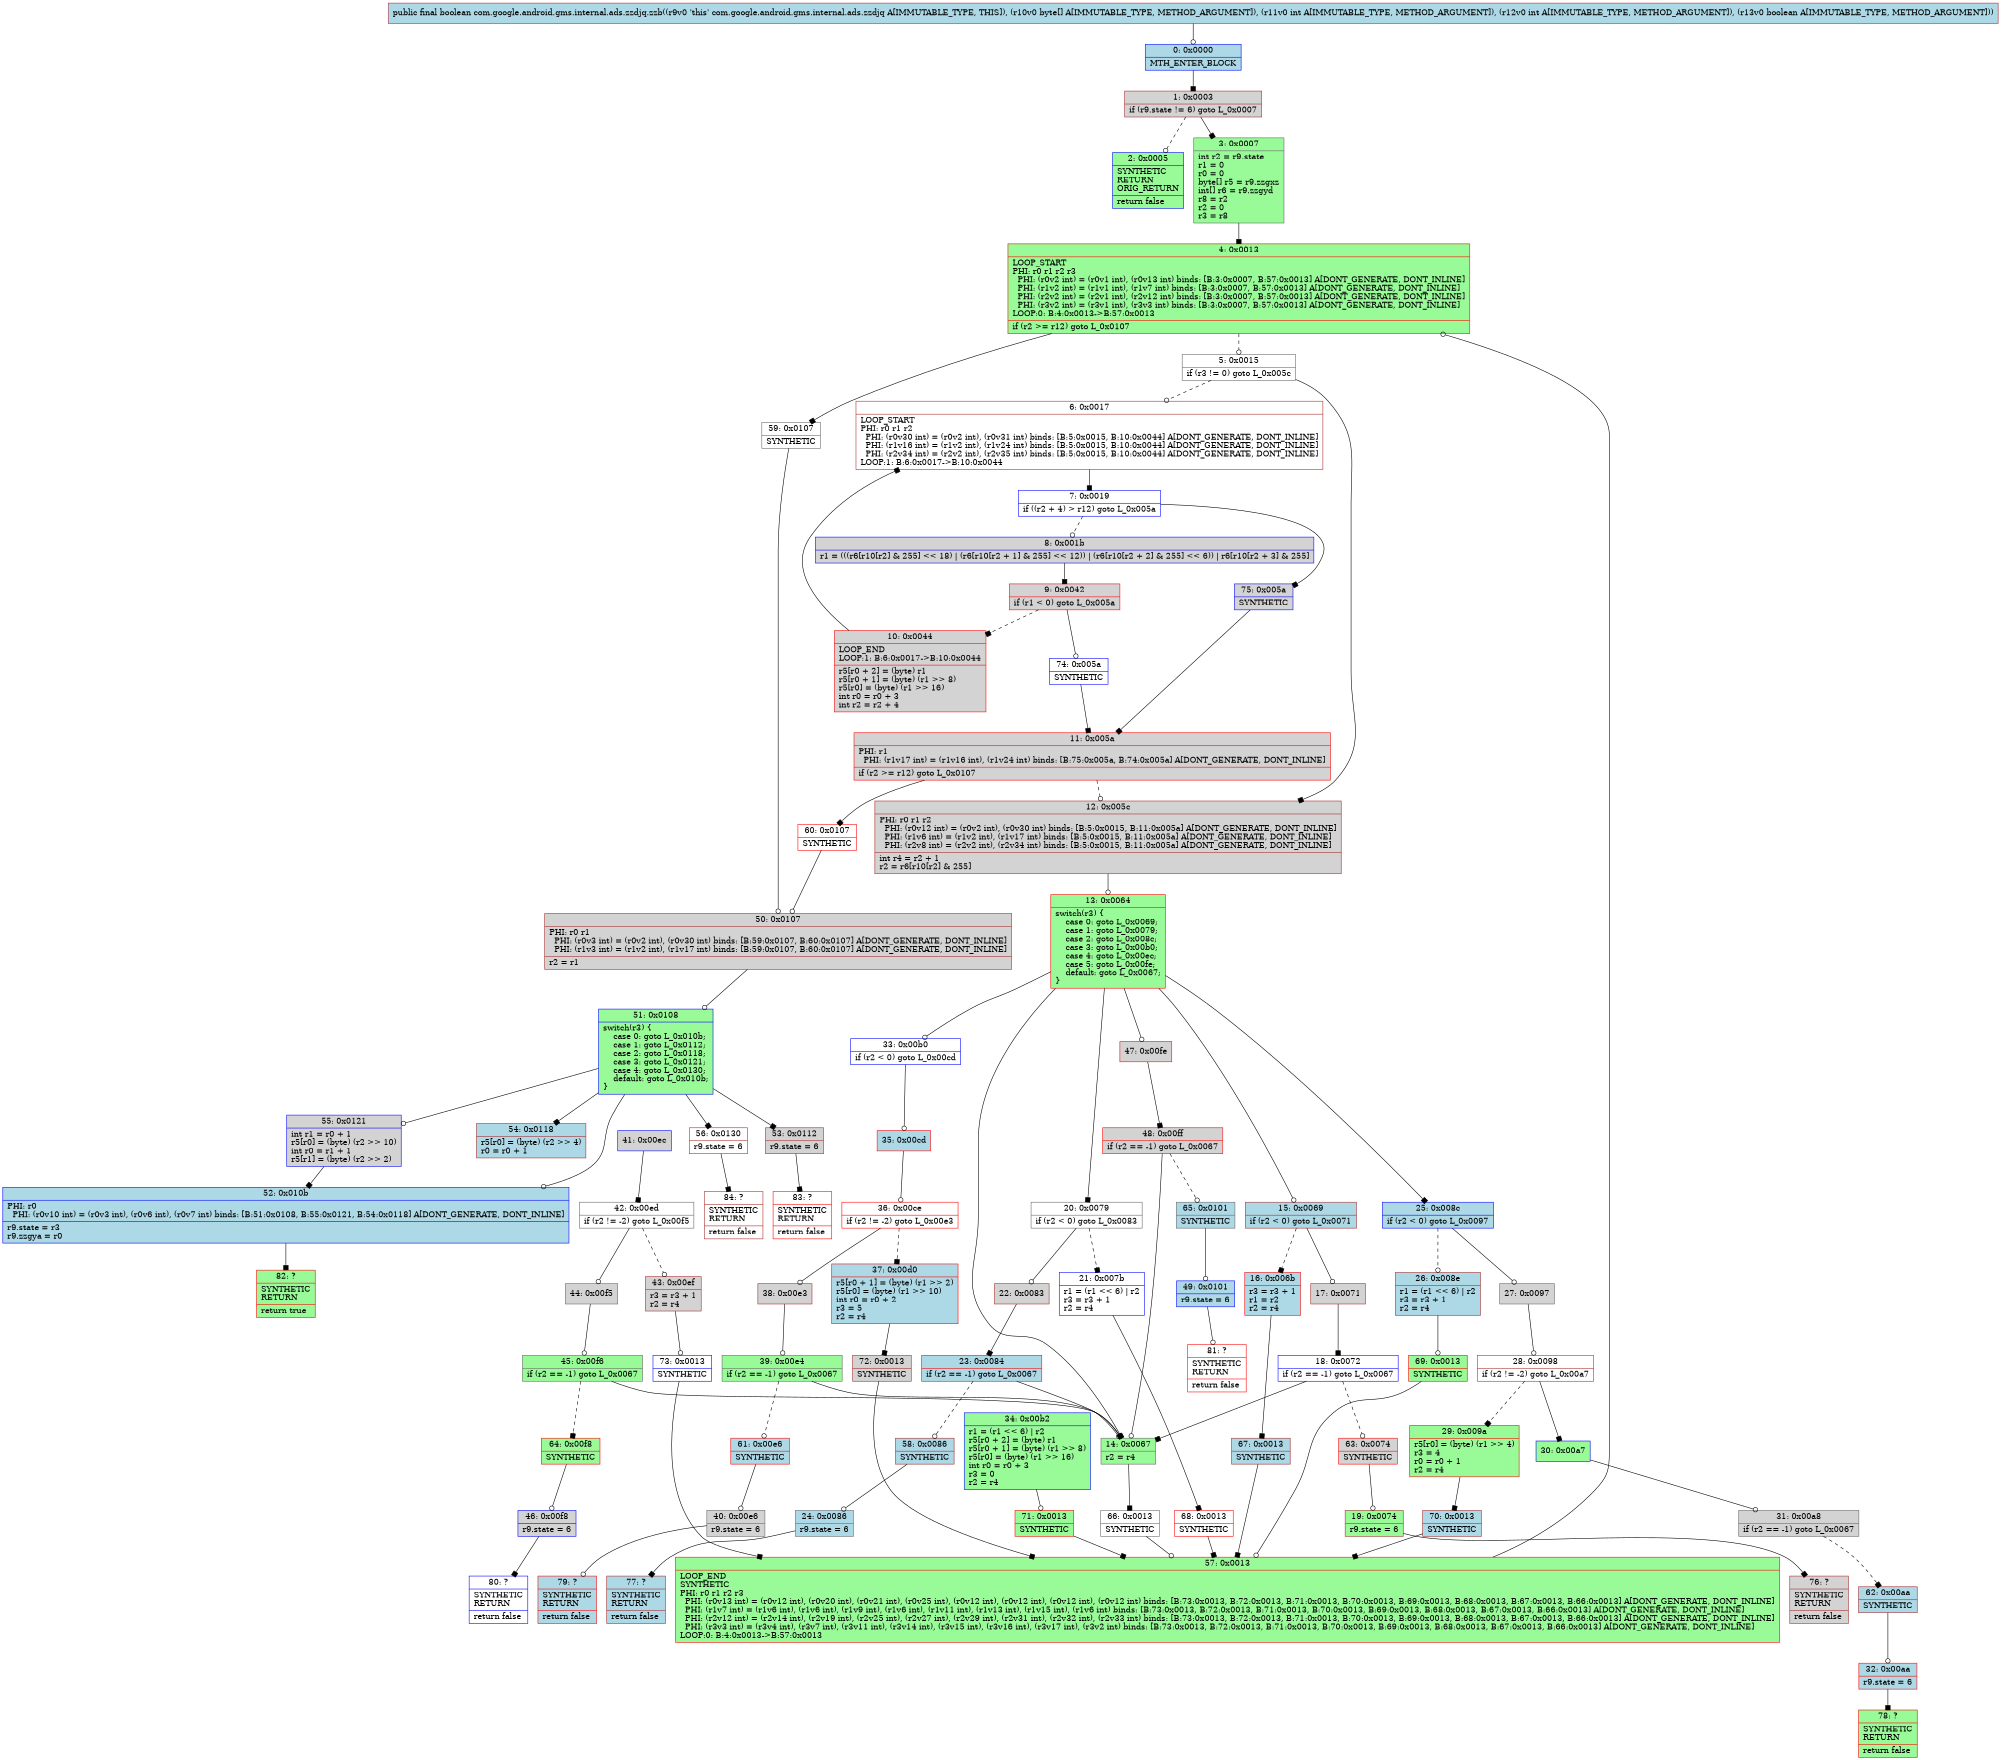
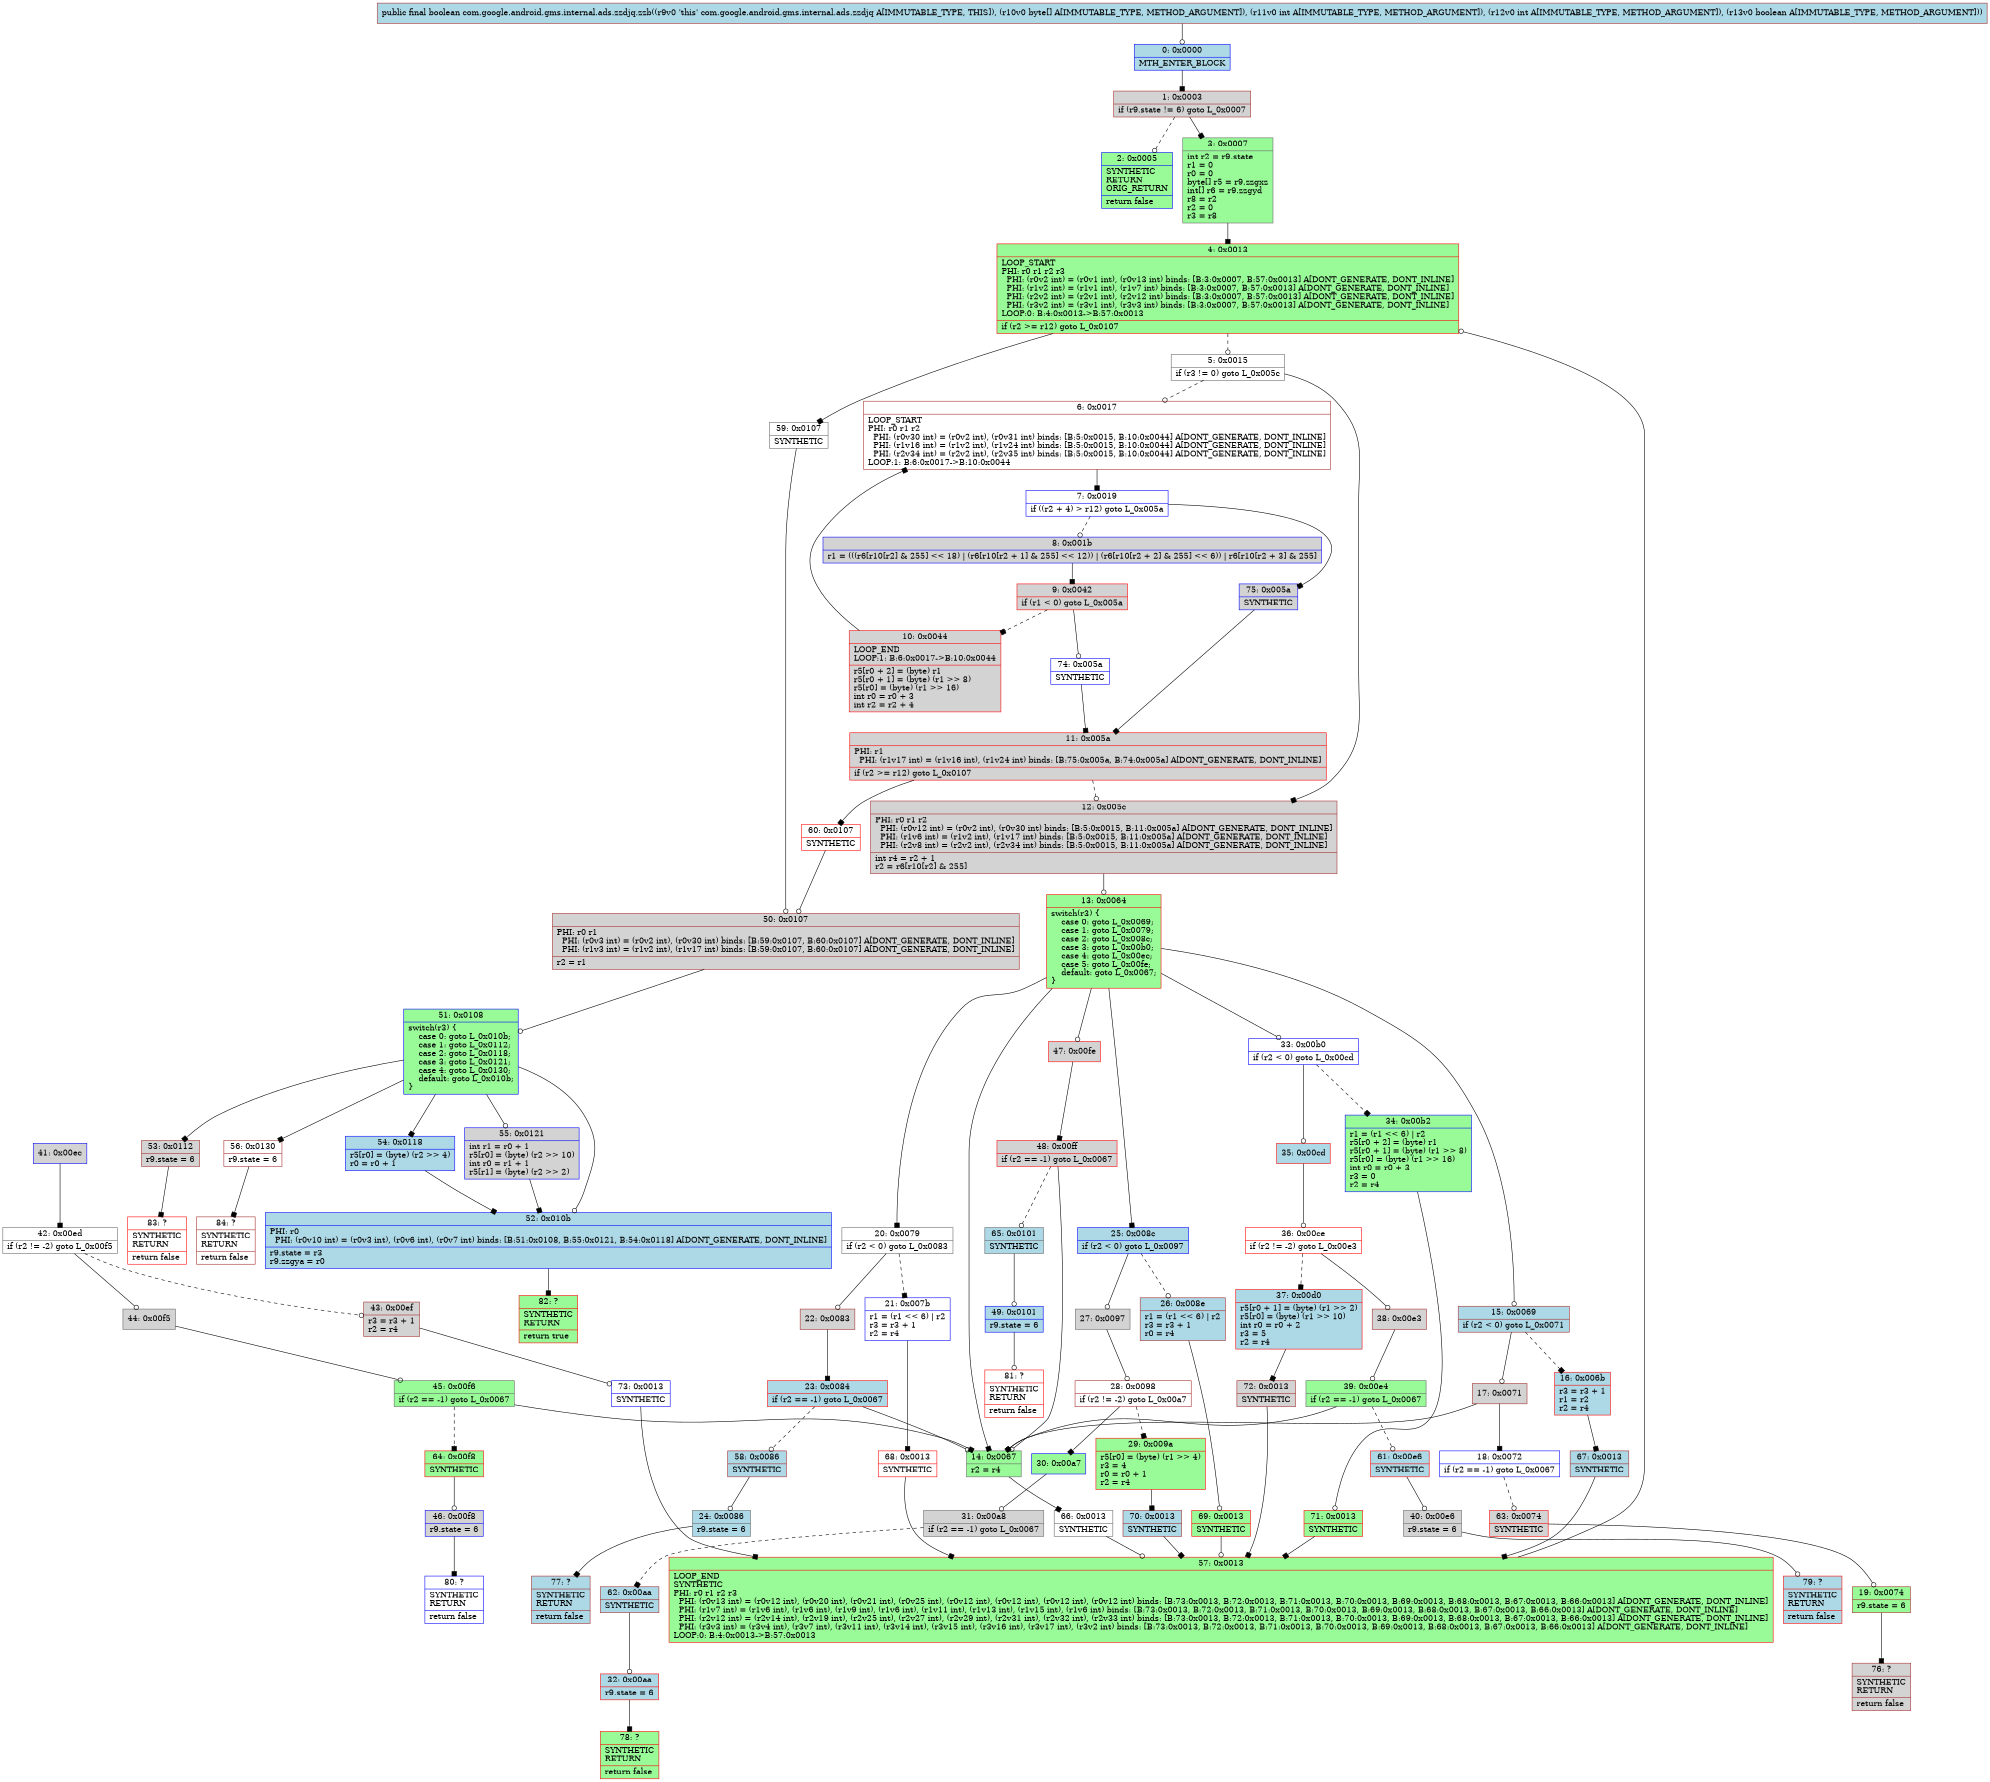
edge "33: 0x00b0" -> "34: 0x00b2": added
node "54: 0x0118": color brown -> blue
edge "54: 0x0118" -> "52: 0x010b": added
node "26: 0x008e": text "r2 = r4" -> "r0 = r4"
edge "18: 0x0072" -> "14: 0x0067": now "17: 0x0071" -> "14: 0x0067"
